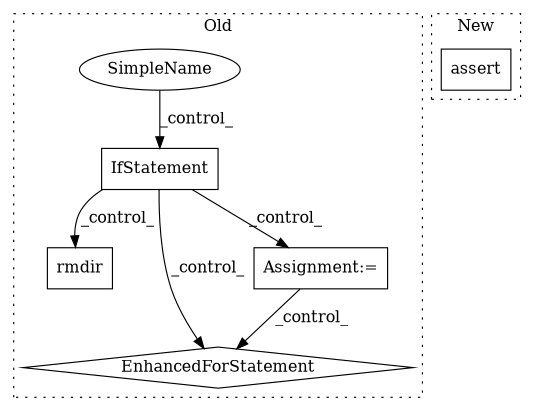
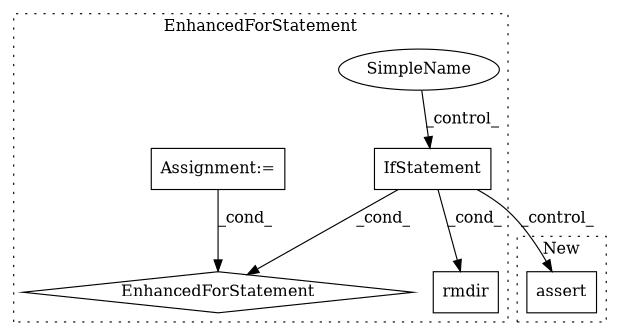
cluster "Old": label "Old" -> "EnhancedForStatement"
edge "IfStatement" -> "Assignment:=": now "IfStatement" -> "assert"
edge "IfStatement" -> "rmdir": label "_control_" -> "_cond_"
edge "IfStatement" -> "EnhancedForStatement": label "_control_" -> "_cond_"
edge "Assignment:=" -> "EnhancedForStatement": label "_control_" -> "_cond_"
